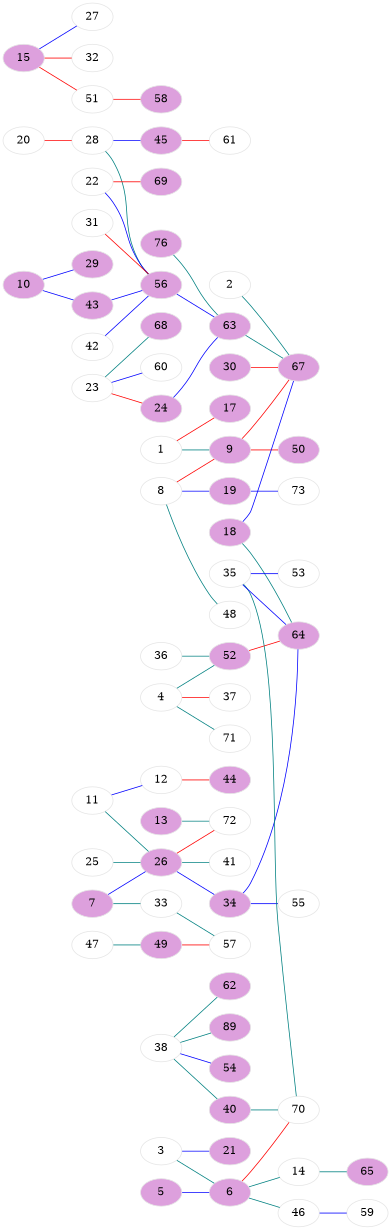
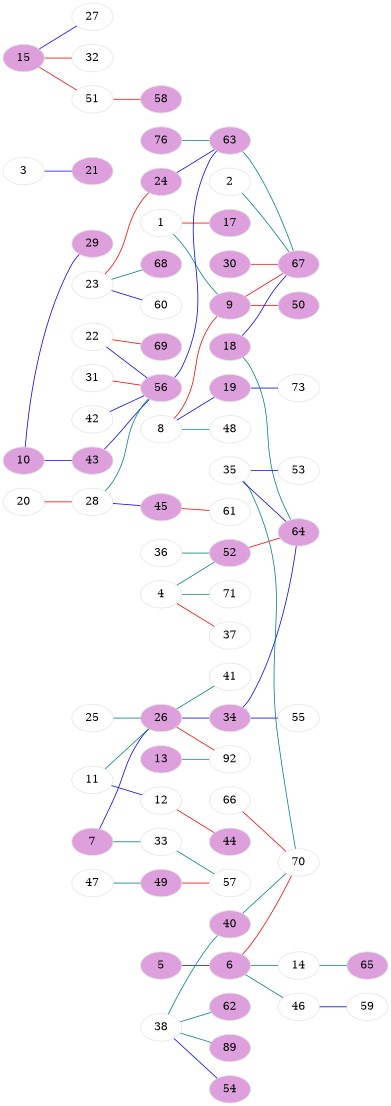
node "66": added
node "72": label "72" -> "92"
edge "3" -- "6": removed
